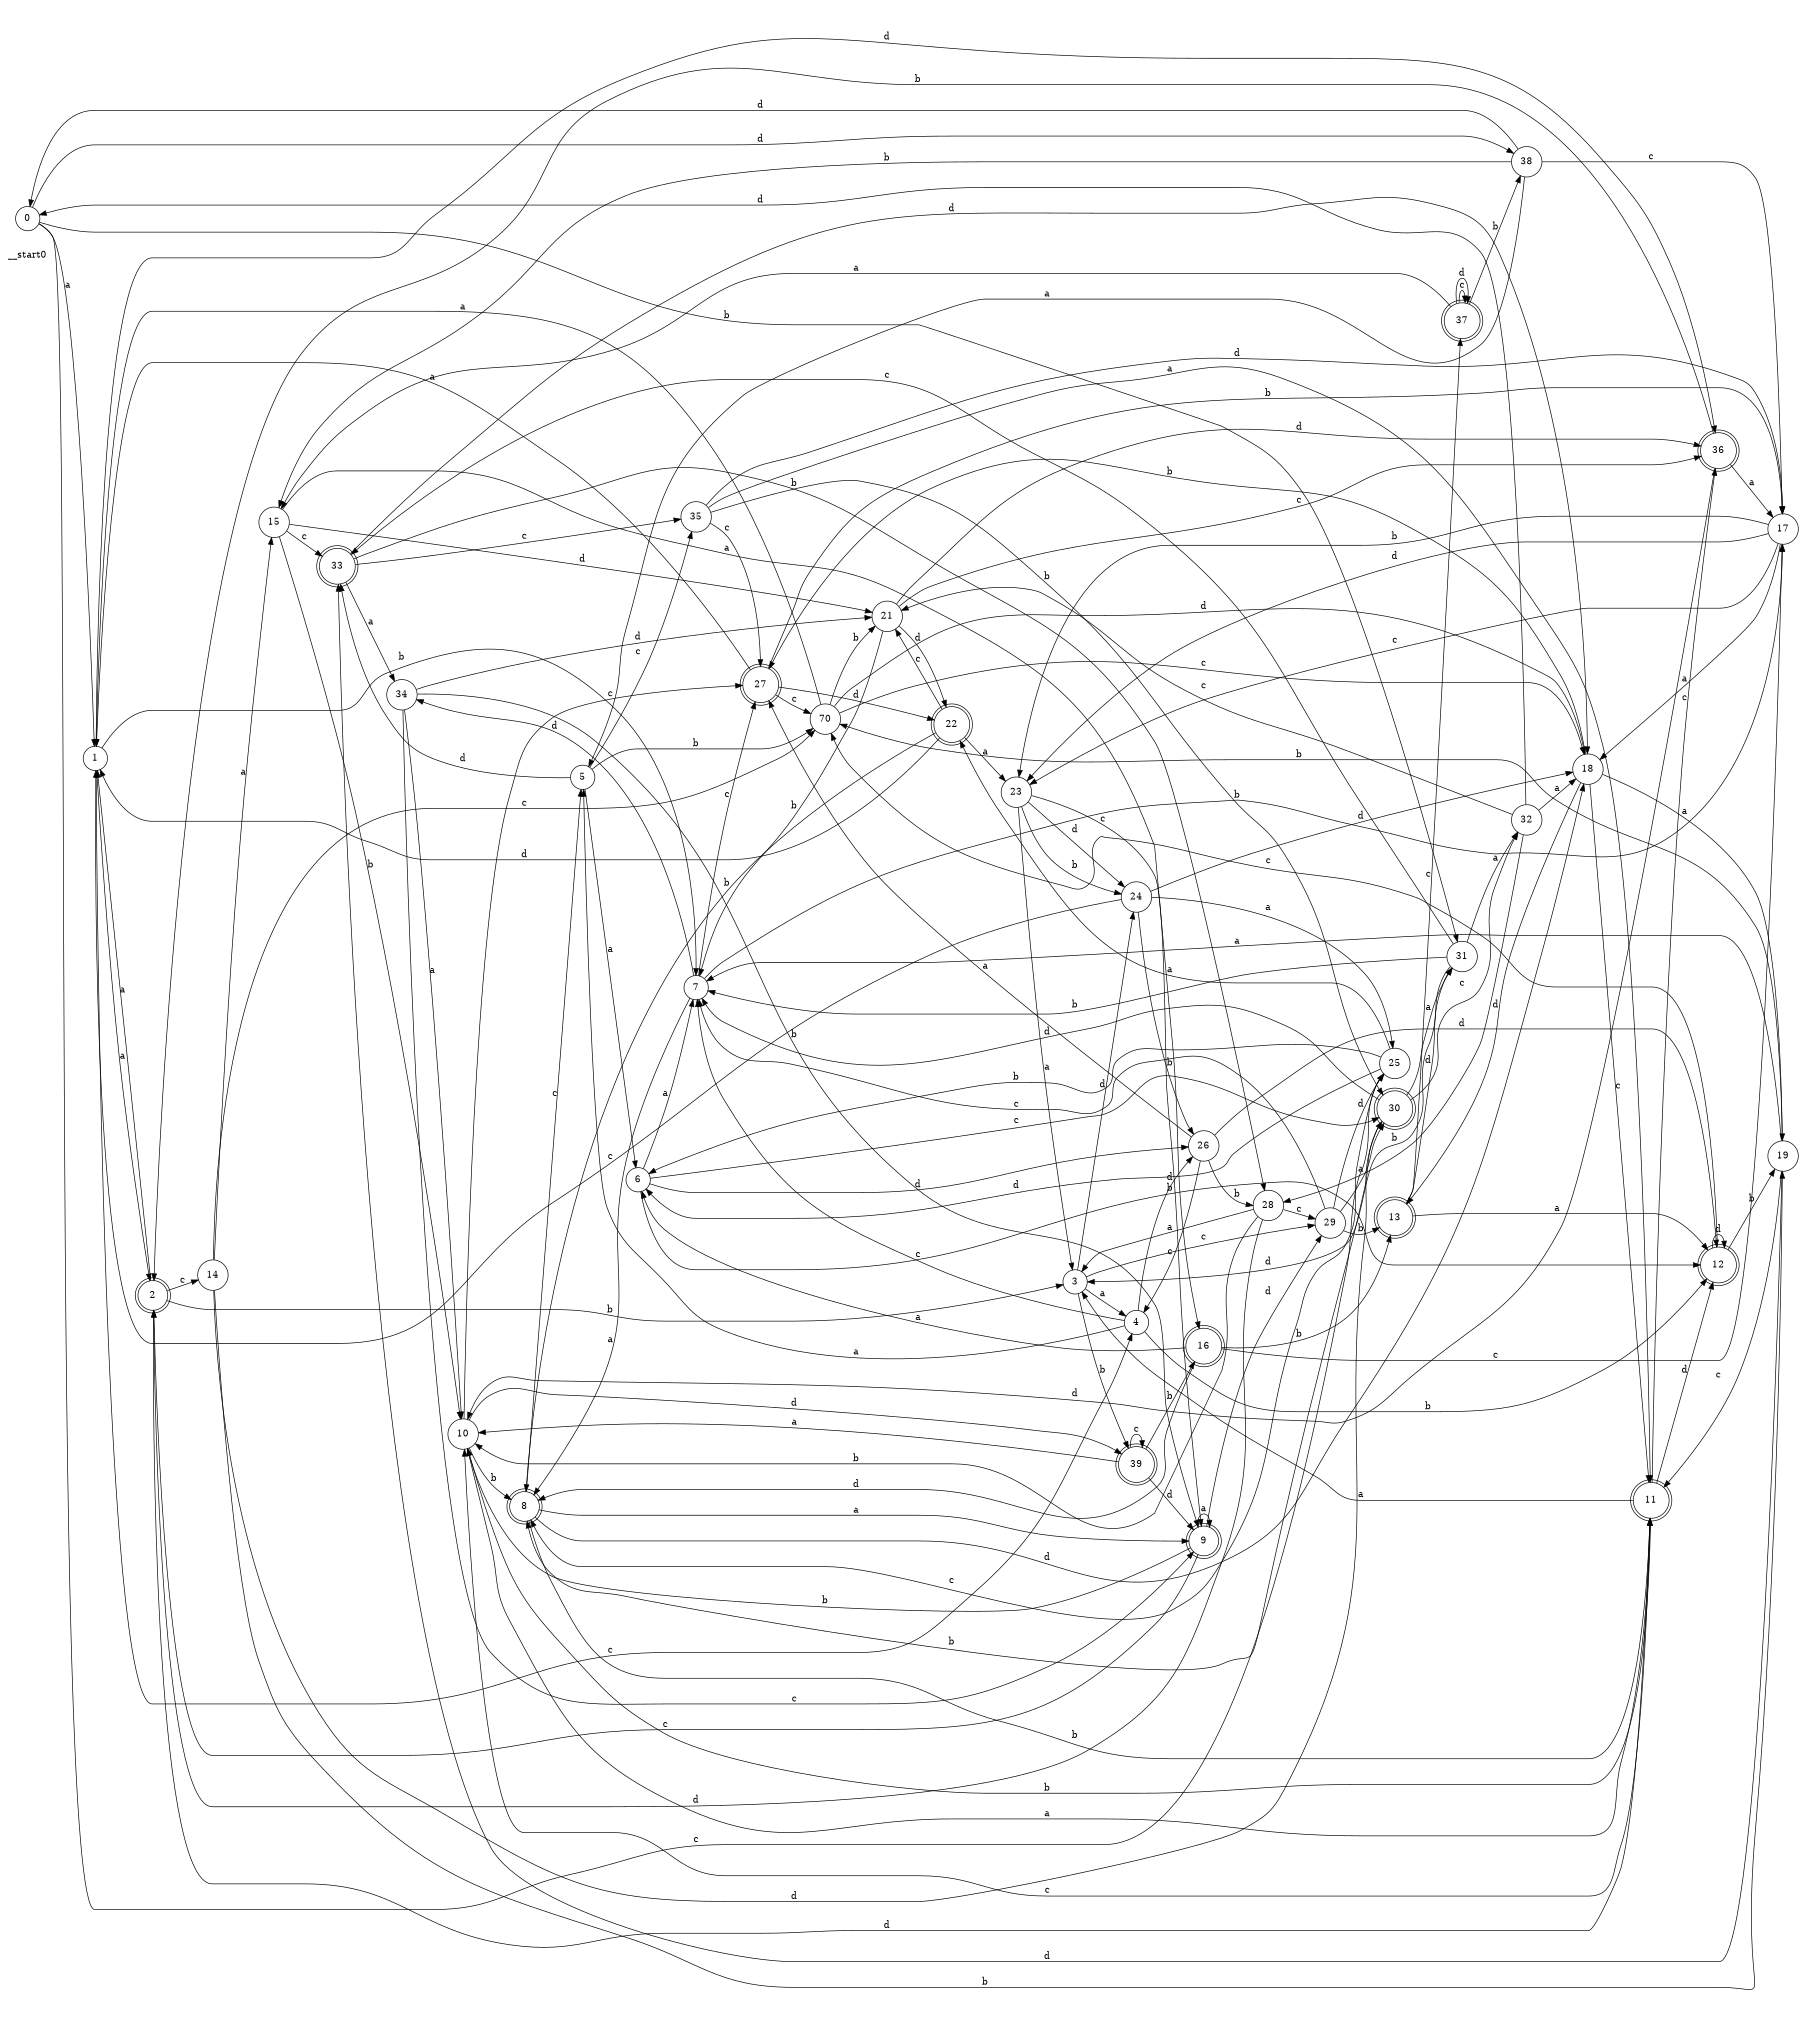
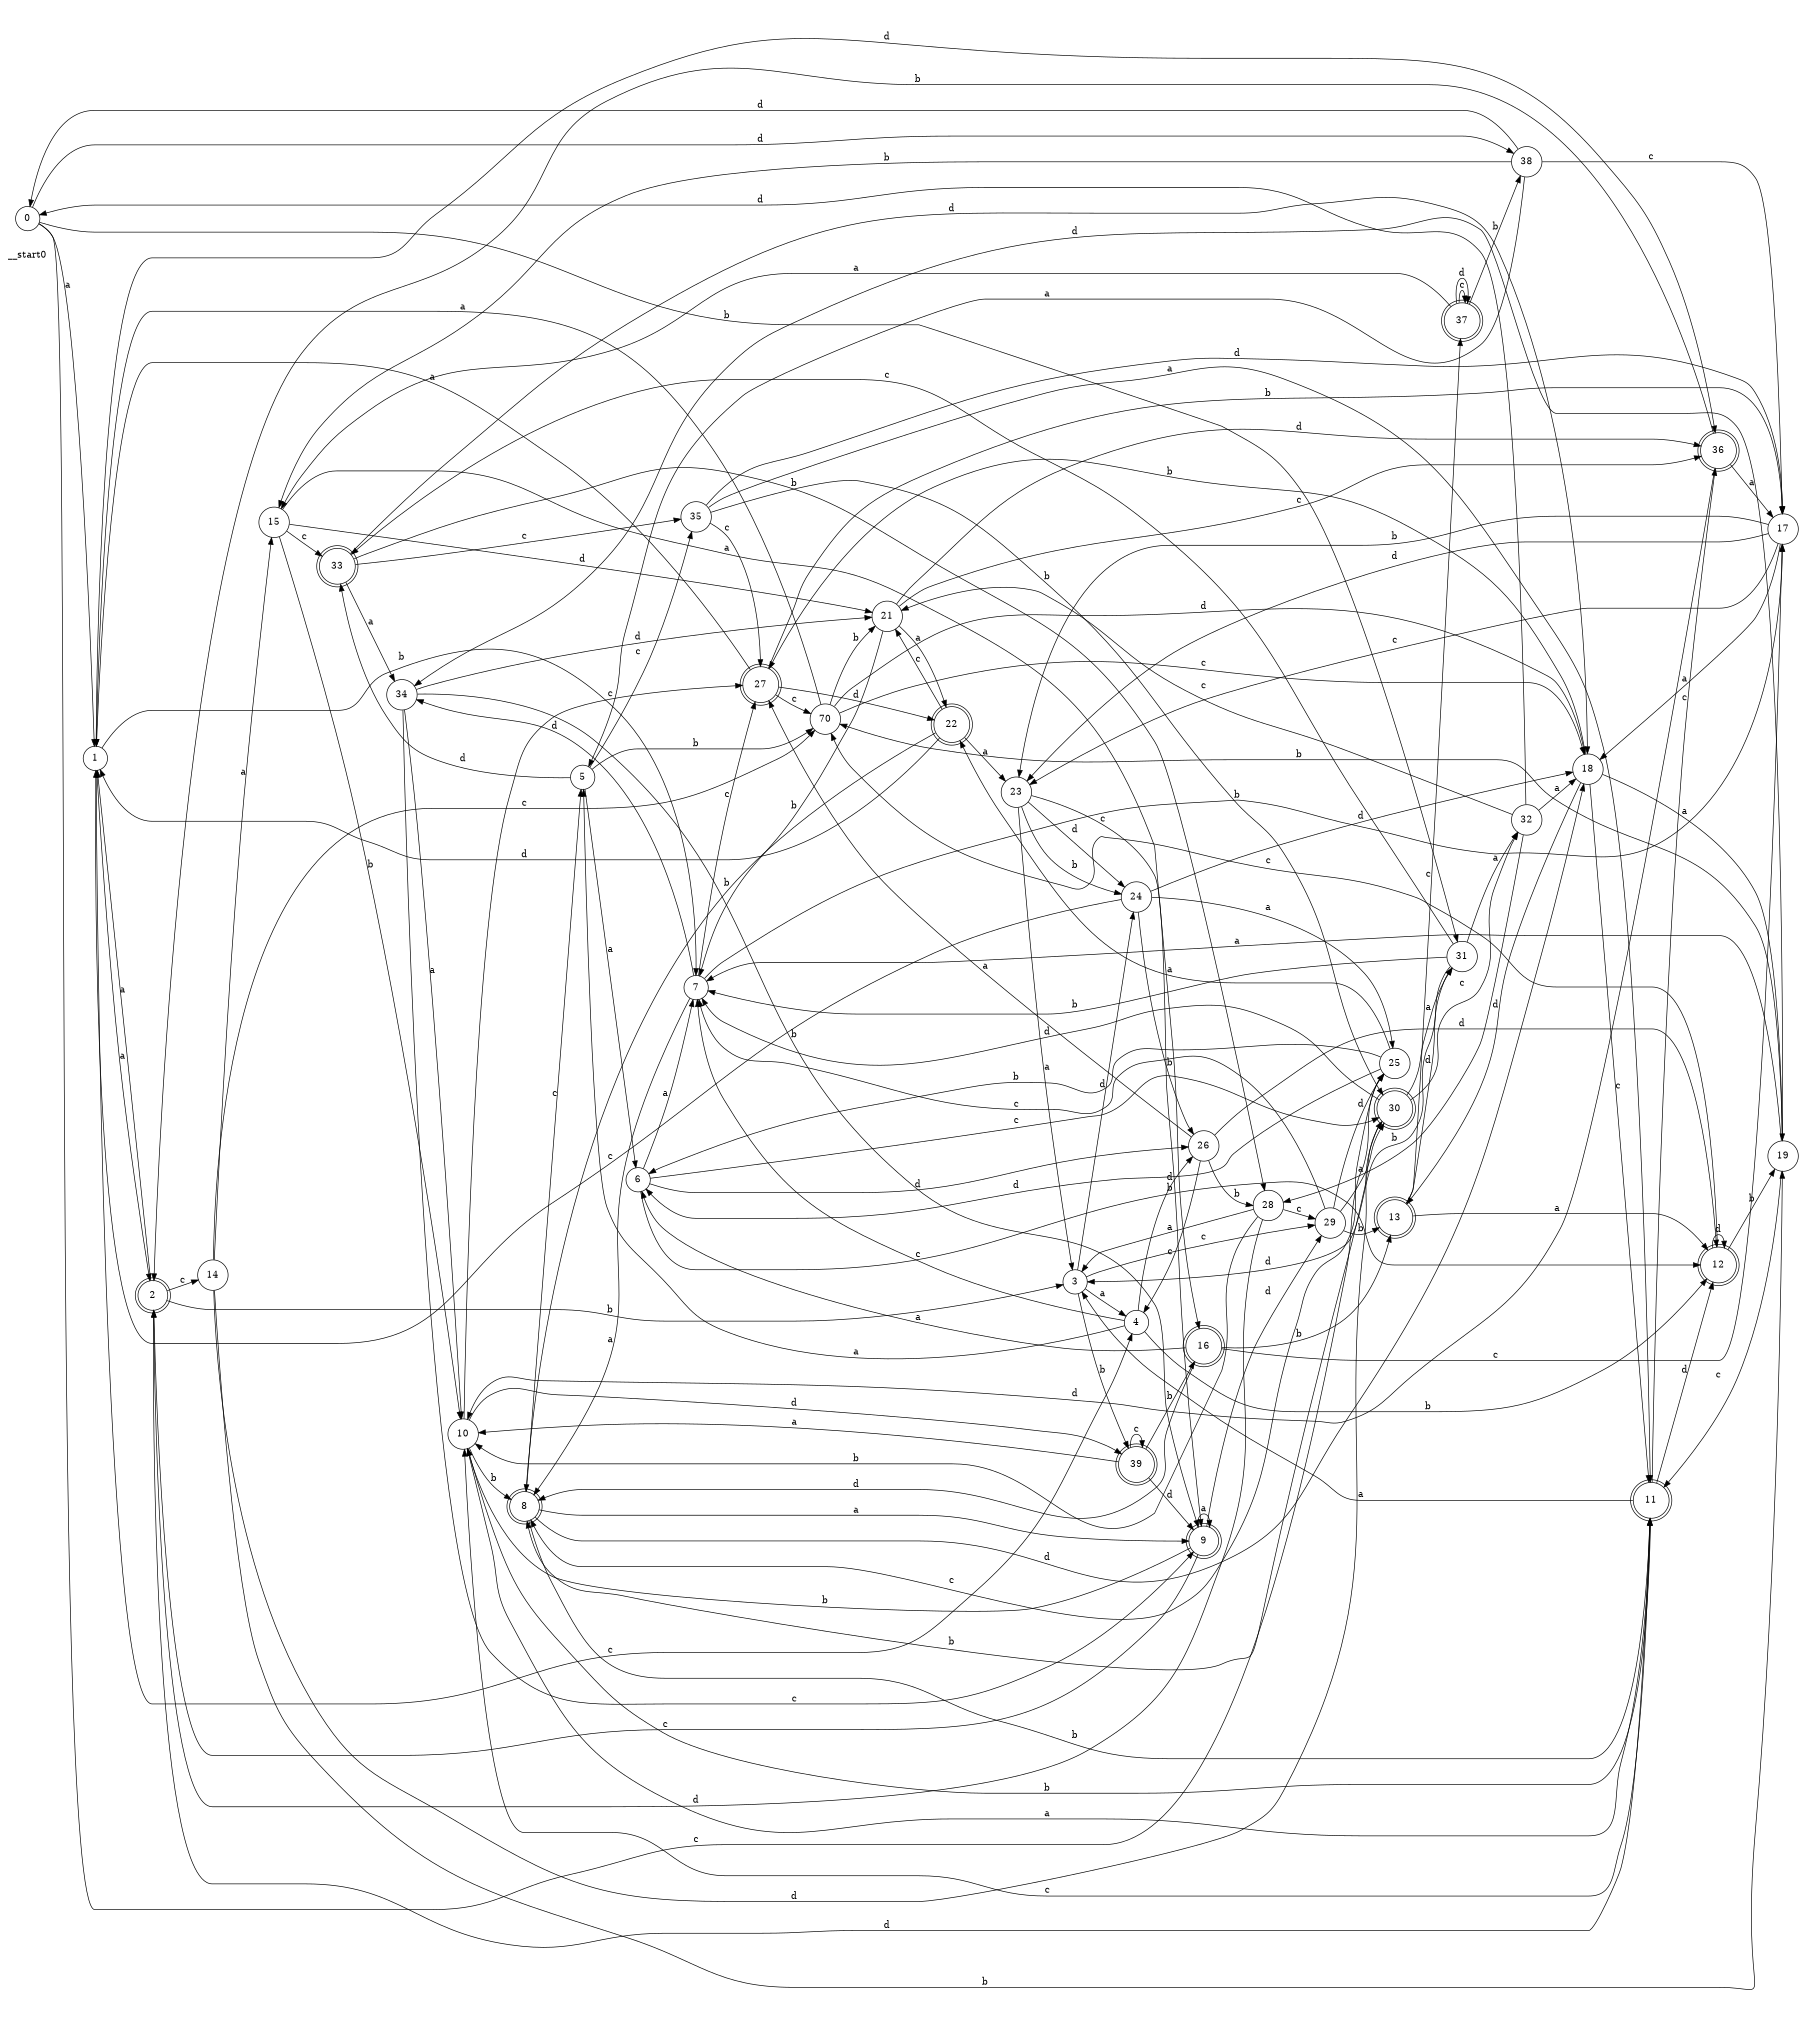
edge "21" -> "22": label "d" -> "a"
edge "19" -> "33": now "19" -> "34"
